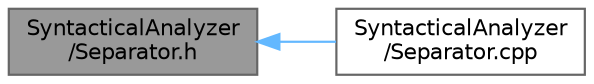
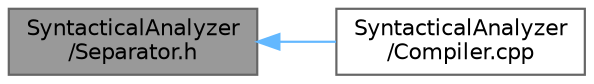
node "SyntacticalAnalyzer /Separator.cpp": label "SyntacticalAnalyzer /Separator.cpp" -> "SyntacticalAnalyzer /Compiler.cpp"
